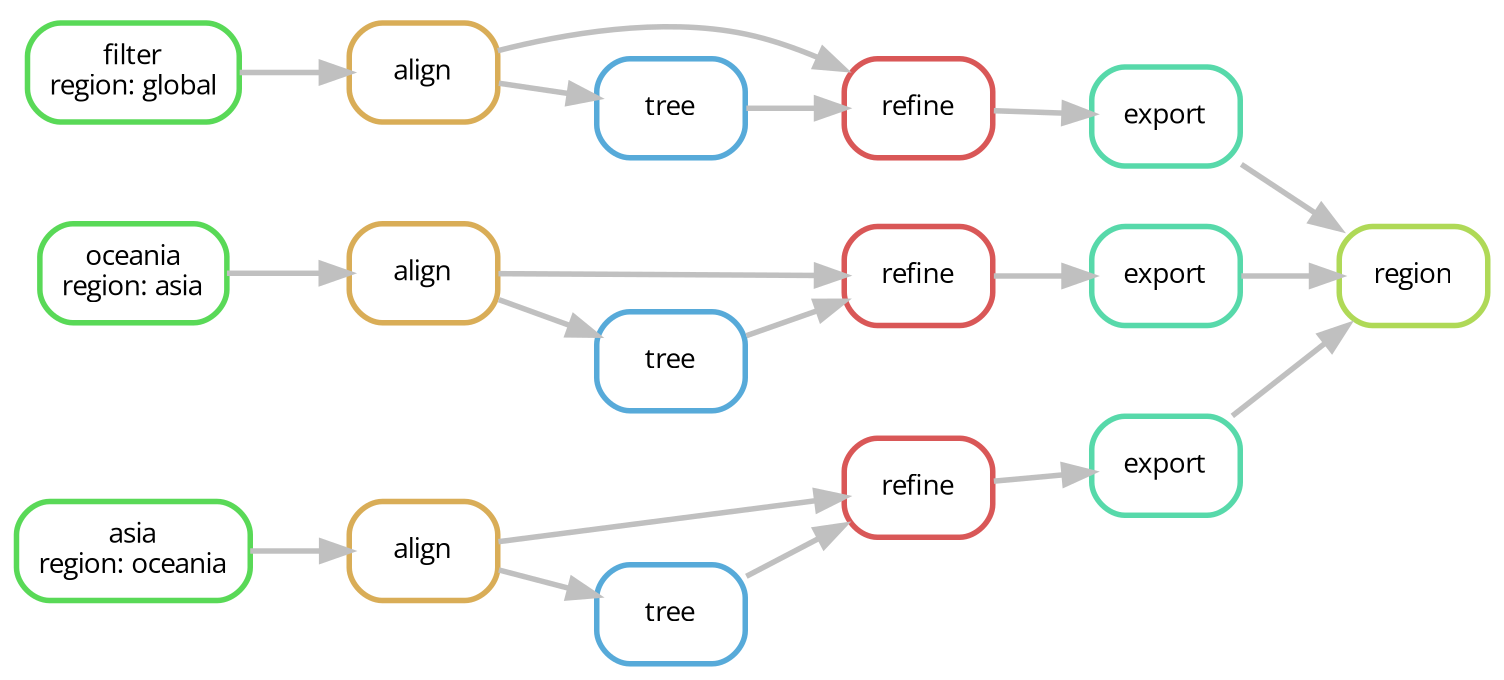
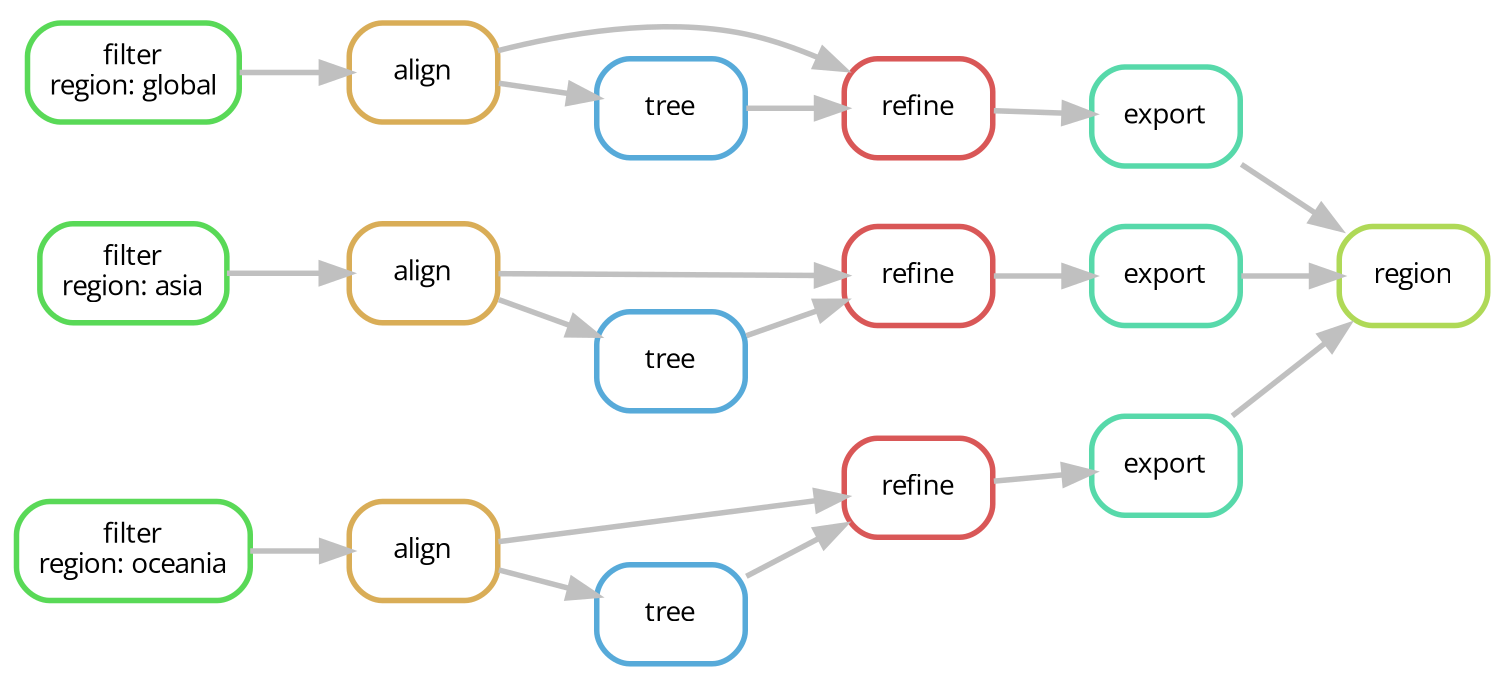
node "oceania region: asia": label "oceania region: asia" -> "filter region: asia"
node "asia region: oceania": label "asia region: oceania" -> "filter region: oceania"
